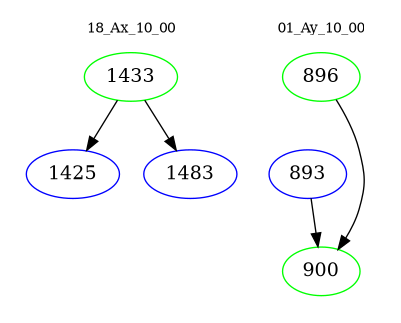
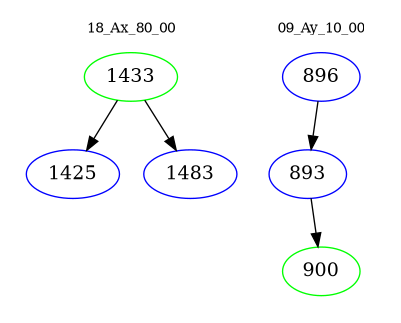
cluster "18_Ax_10_00": label "18_Ax_10_00" -> "18_Ax_80_00"
cluster "01_Ay_10_00": label "01_Ay_10_00" -> "09_Ay_10_00"
node "896": color green -> blue
edge "896" -> "900": now "896" -> "893"
